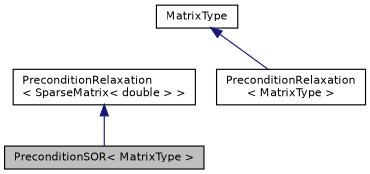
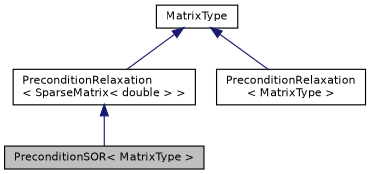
edge "PreconditionRelaxation < SparseMatrix< double > >" -> "MatrixType": added
